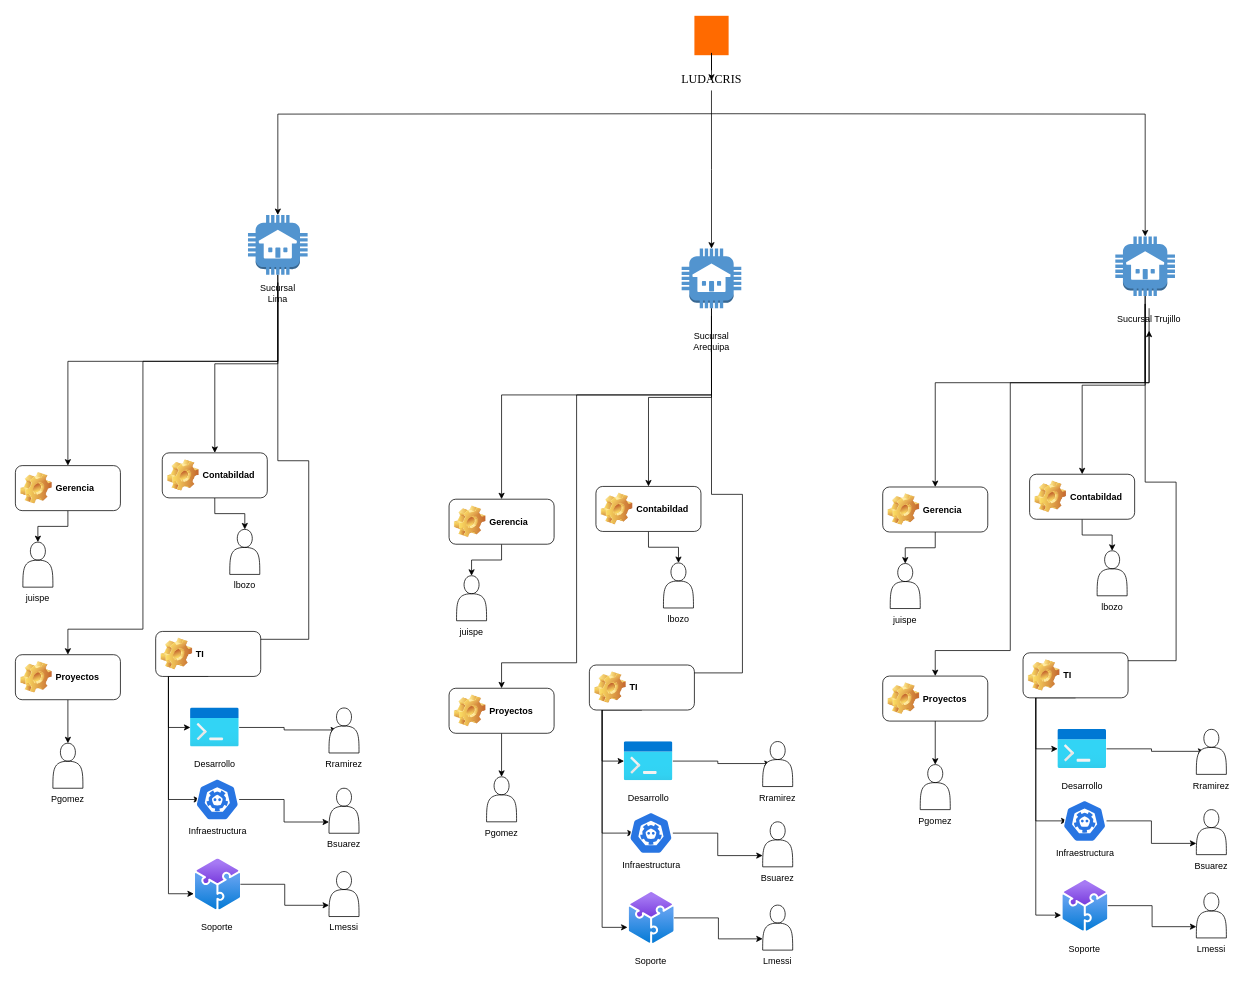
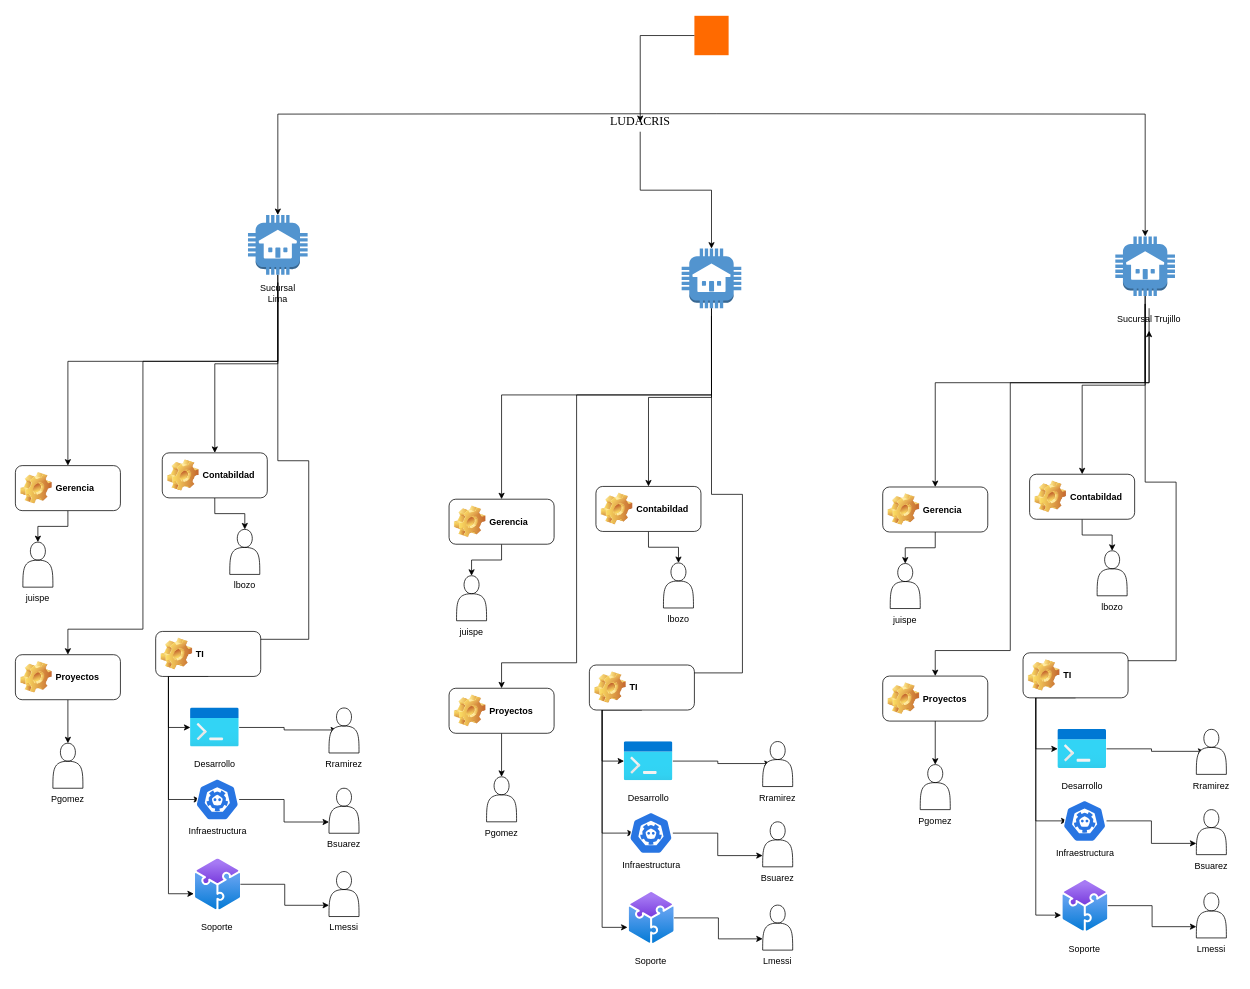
node "LUDACRIS": moved (711, 79) -> (640, 120)
node "Sucursal Arequipa": removed
